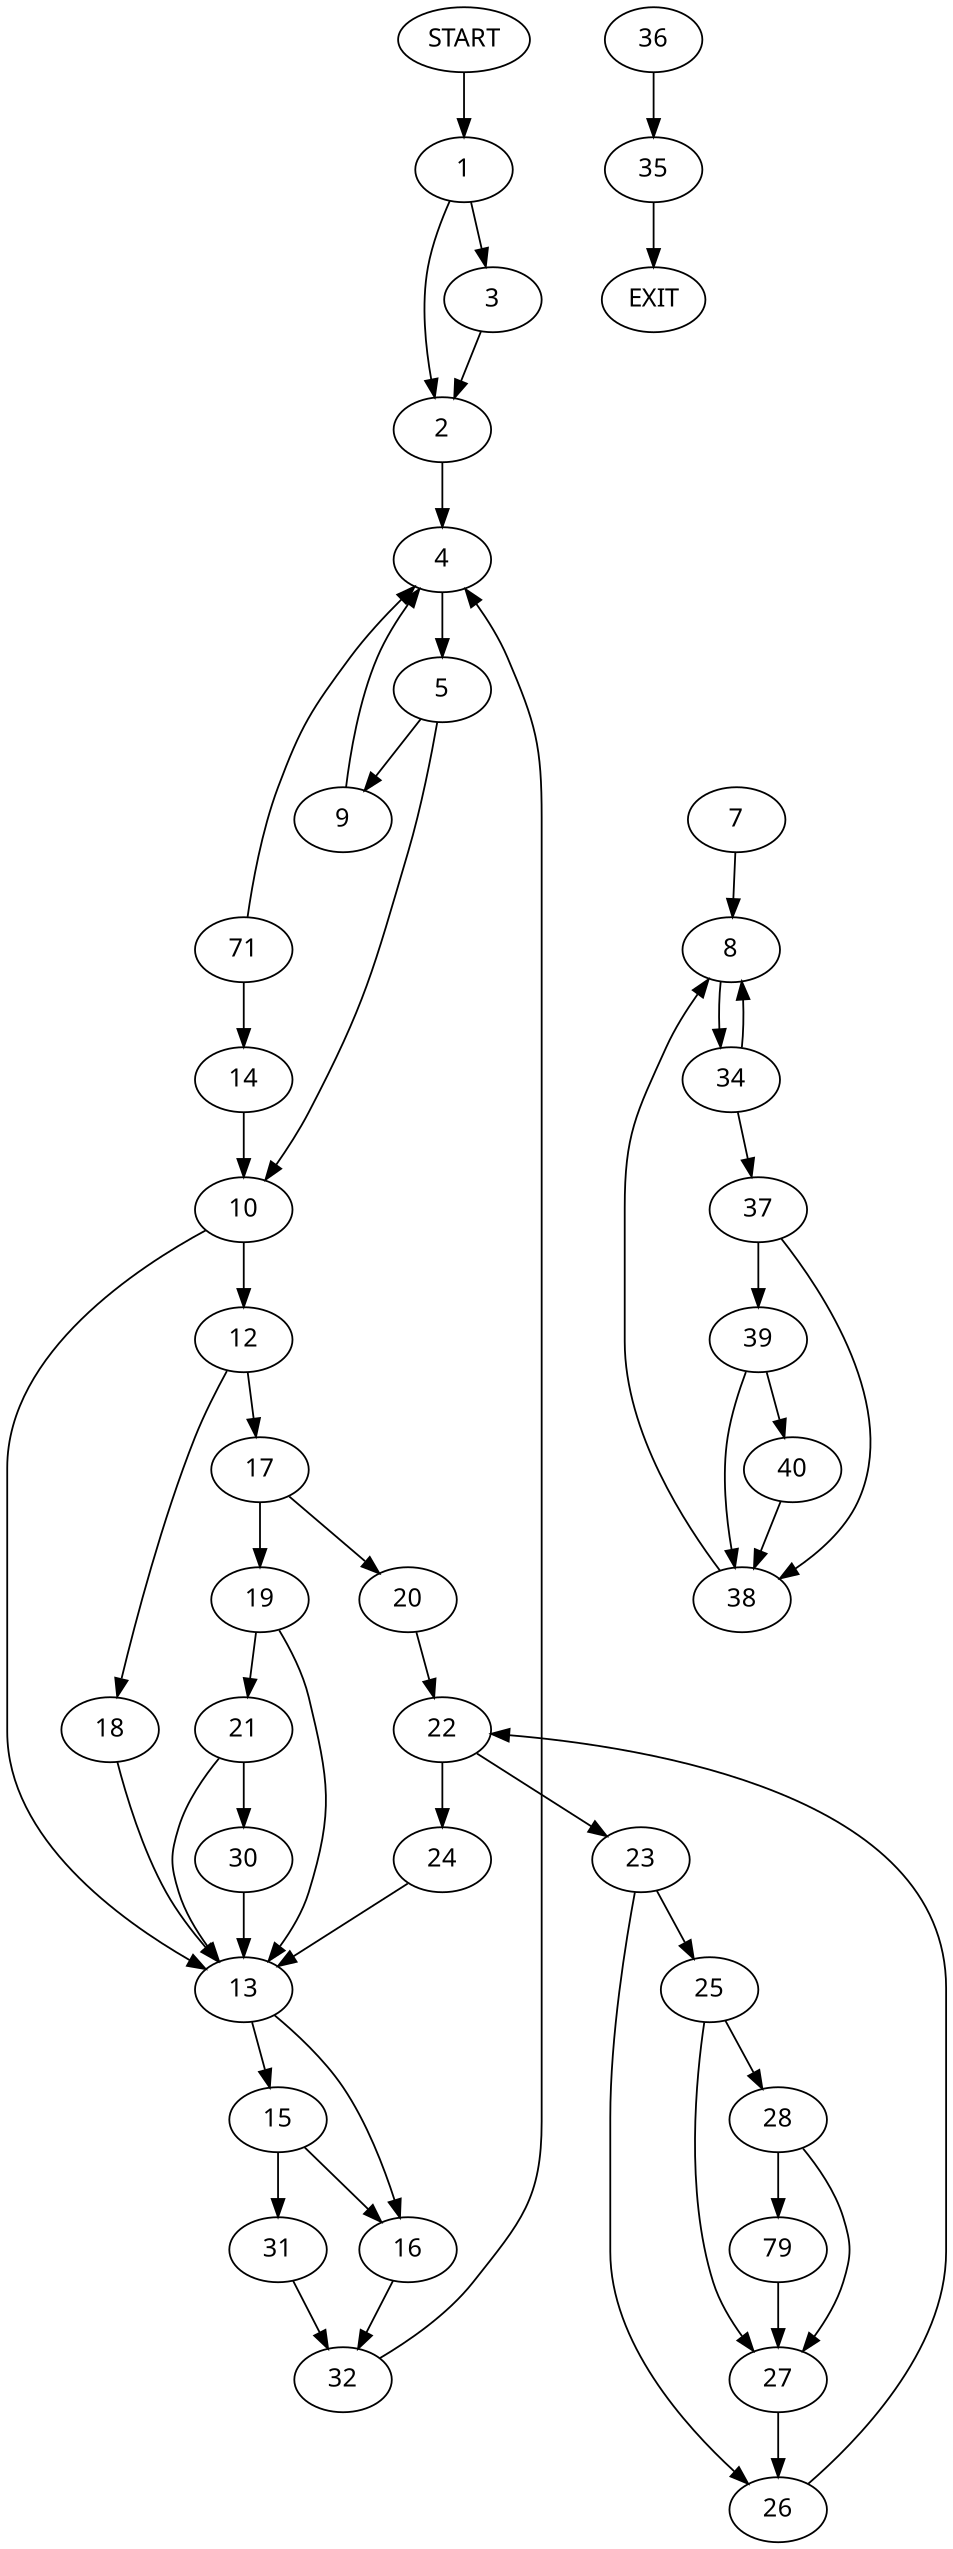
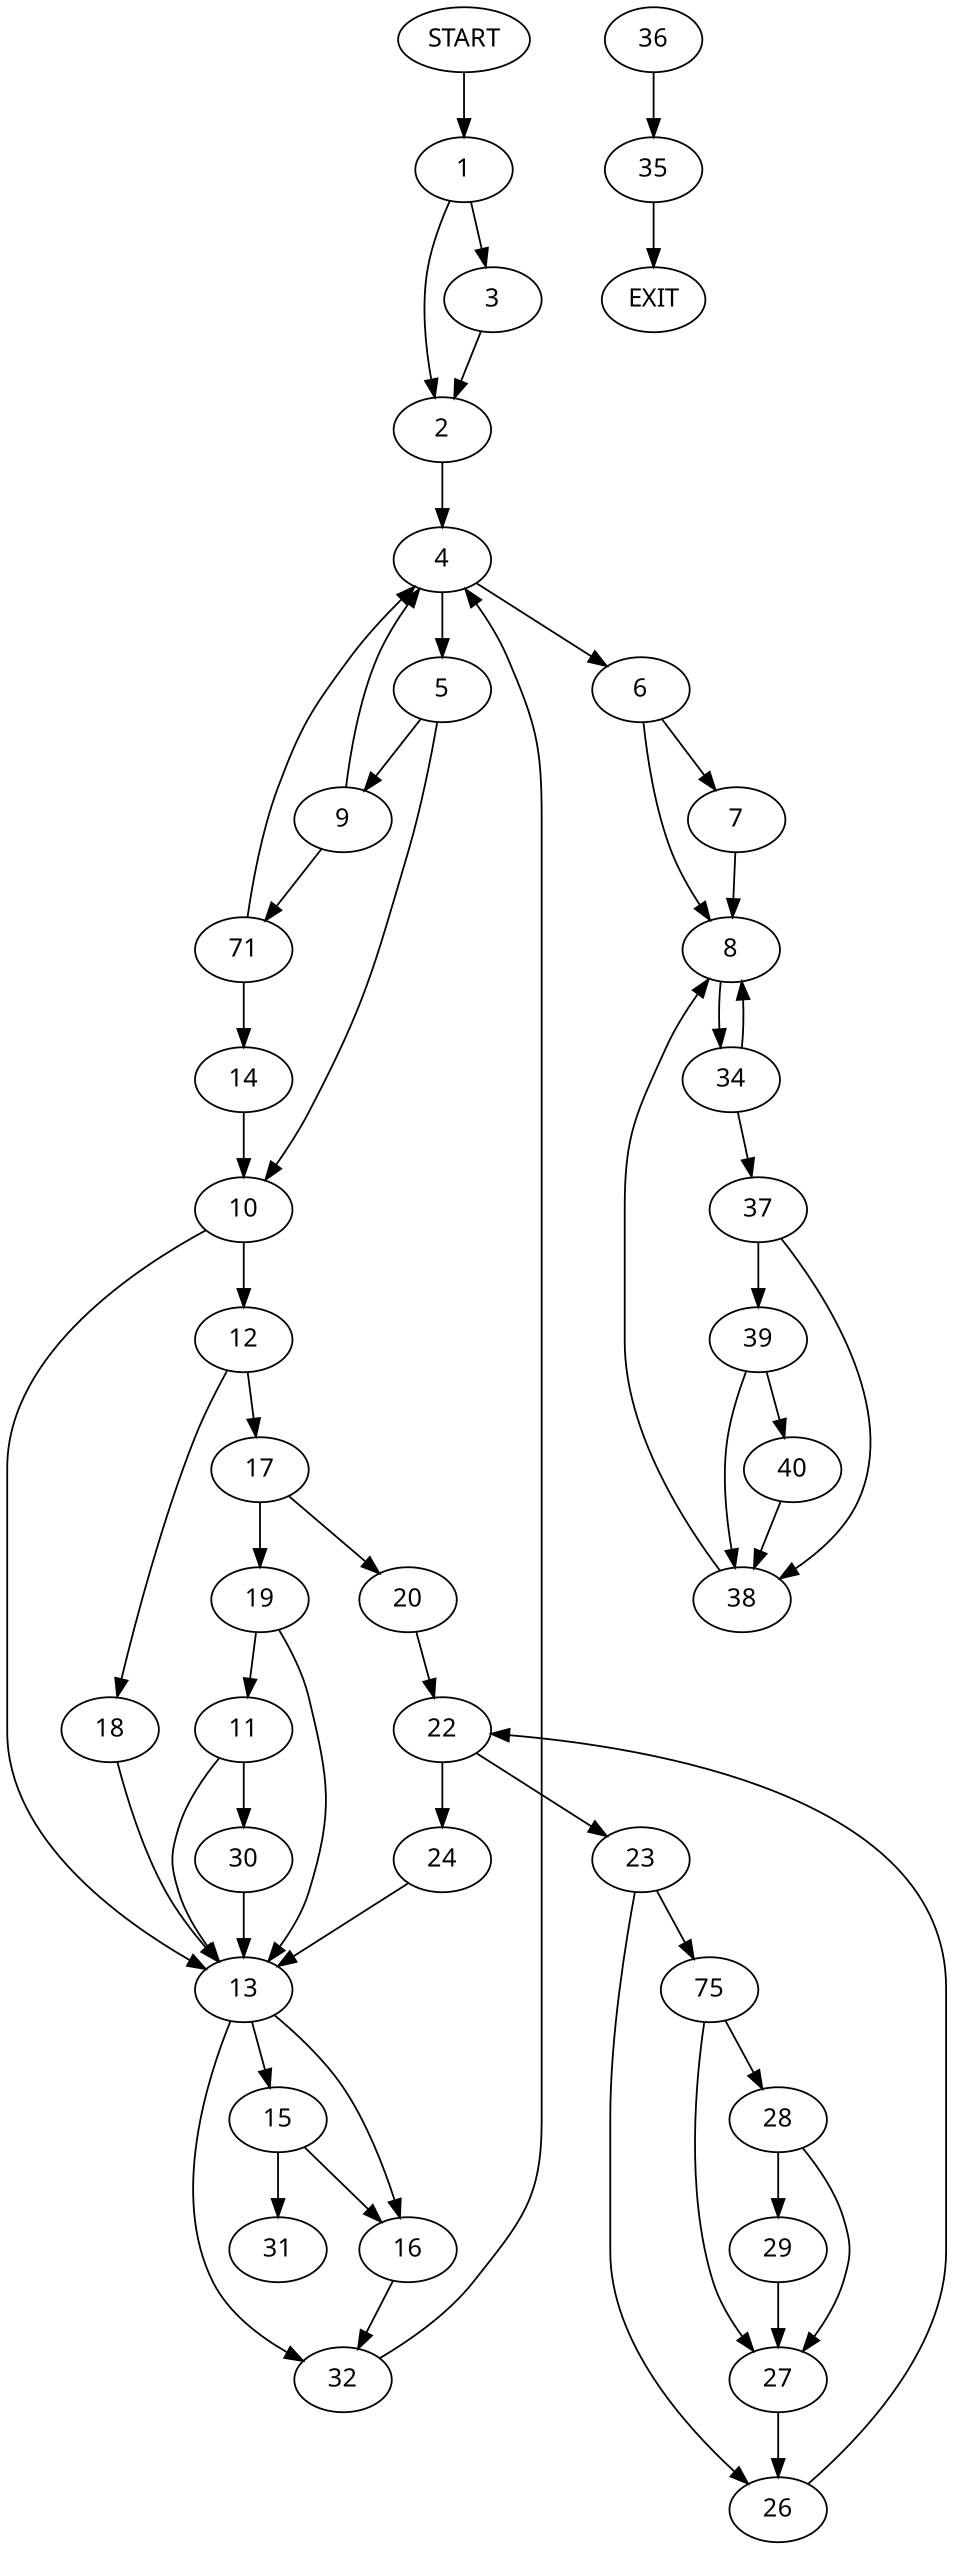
node "6": added
edge "9" -> "71": added
node "21": label "21" -> "11"
node "25": label "25" -> "75"
node "79": label "79" -> "29"
edge "31" -> "32": now "13" -> "32"
